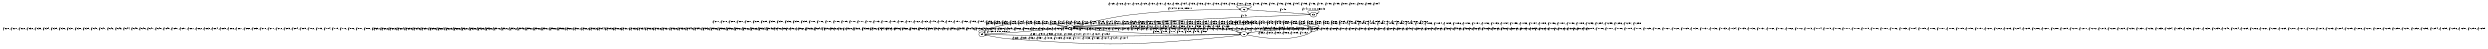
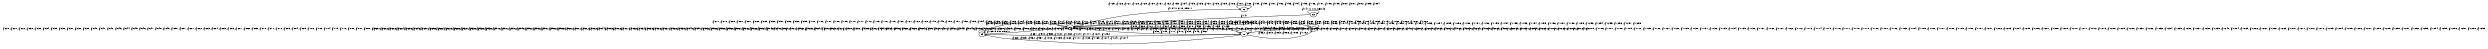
edge "02" -> "03": removed, label "@740"
